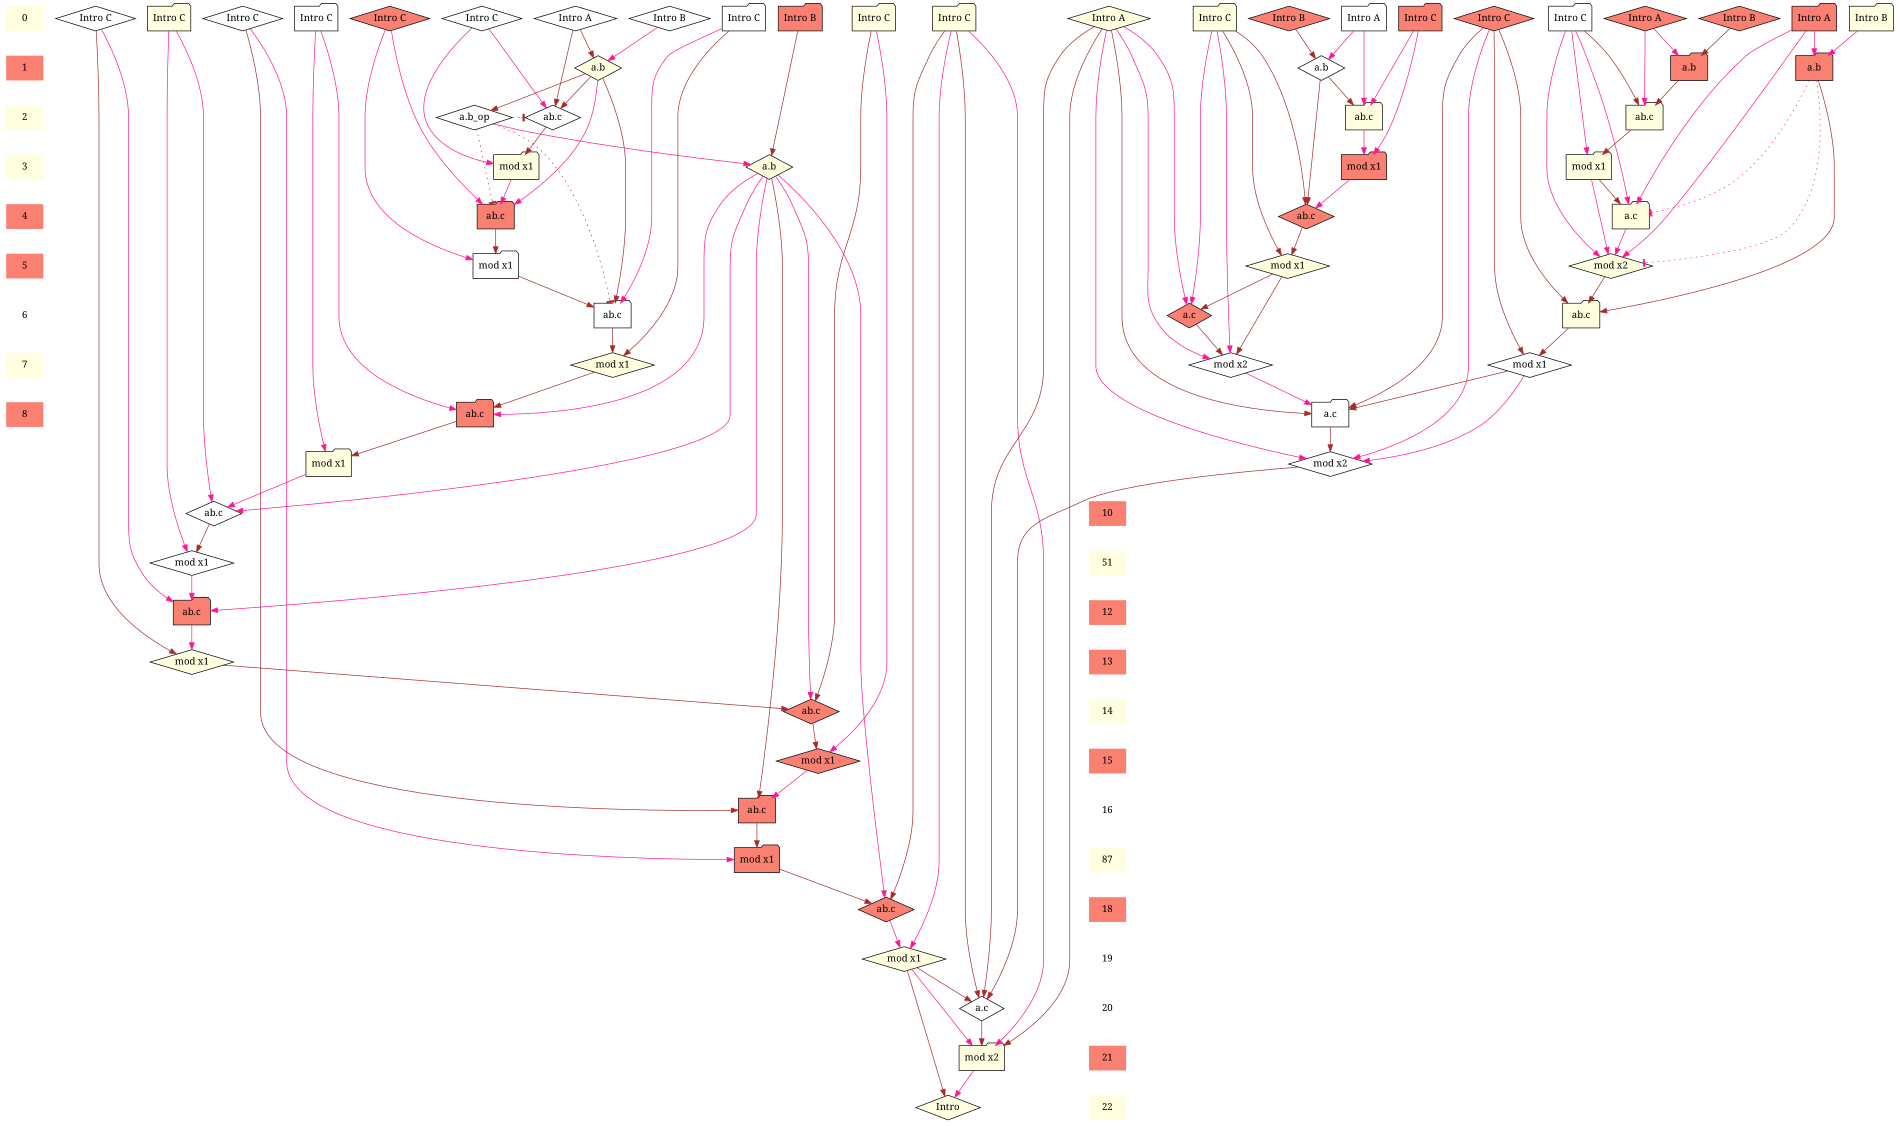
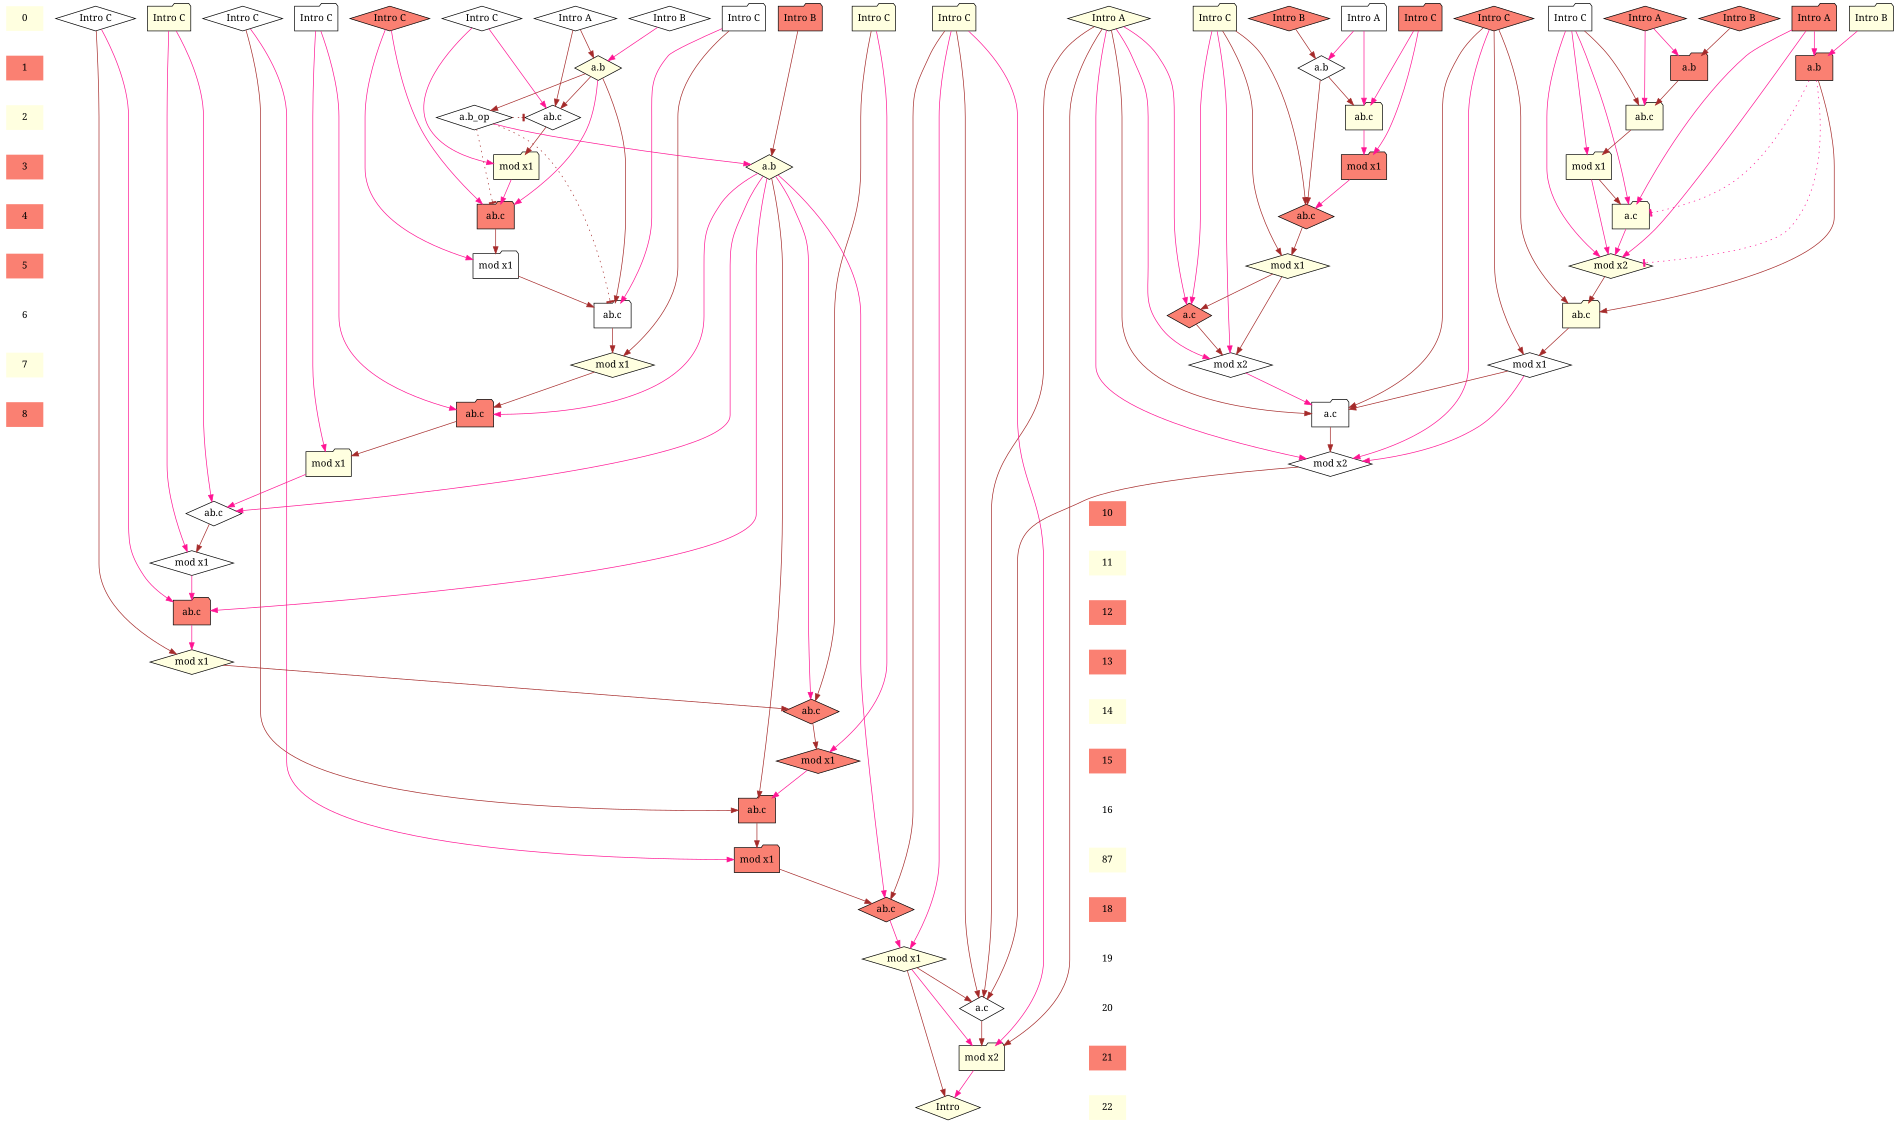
node "3": fillcolor lightyellow -> salmon
node "51": label "51" -> "11"
